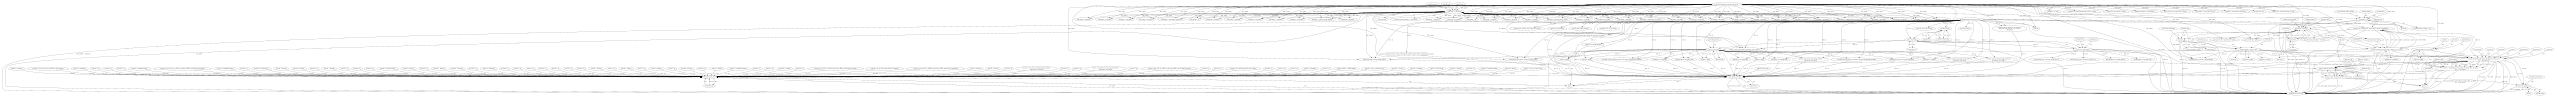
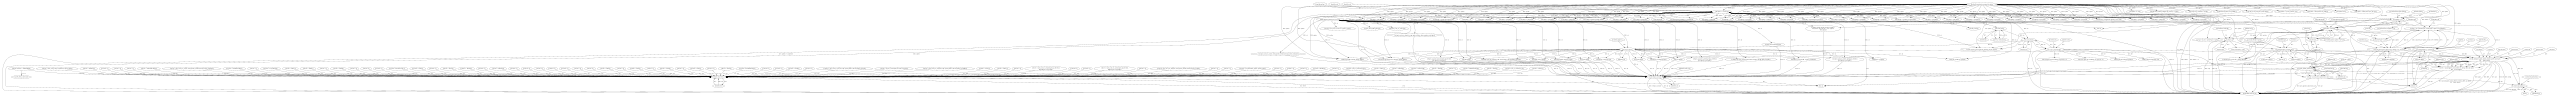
edge "(MethodParameterIn,struct sock *sk)" -> "(Call,fl6_free_socklist(sk))": now "(Call,retv && retv != -EADDRINUSE)" -> "(Call,fl6_free_socklist(sk))"
edge "(Call,lock_sock(sk))" -> "(Call,sock_owned_by_user(sk))": added, label "DDG: sk"
